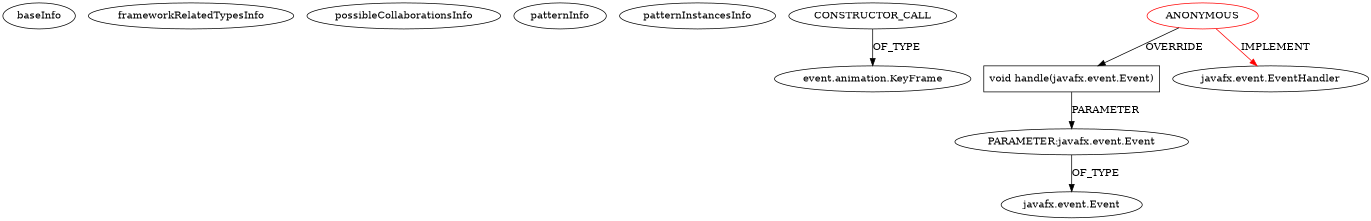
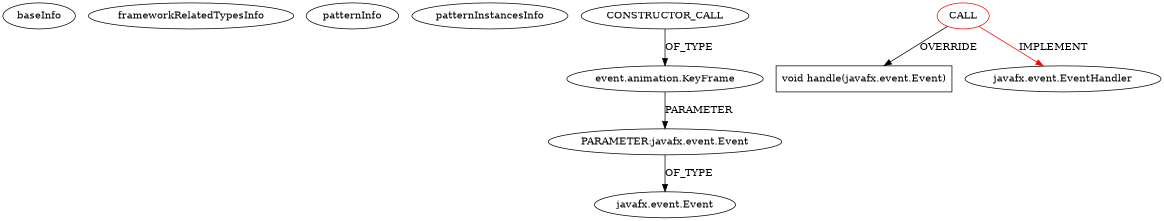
node "possibleCollaborationsInfo": removed
node "ANONYMOUS": label "ANONYMOUS" -> "CALL"
edge "void handle(javafx.event.Event)" -> "PARAMETER:javafx.event.Event": now "event.animation.KeyFrame" -> "PARAMETER:javafx.event.Event"
